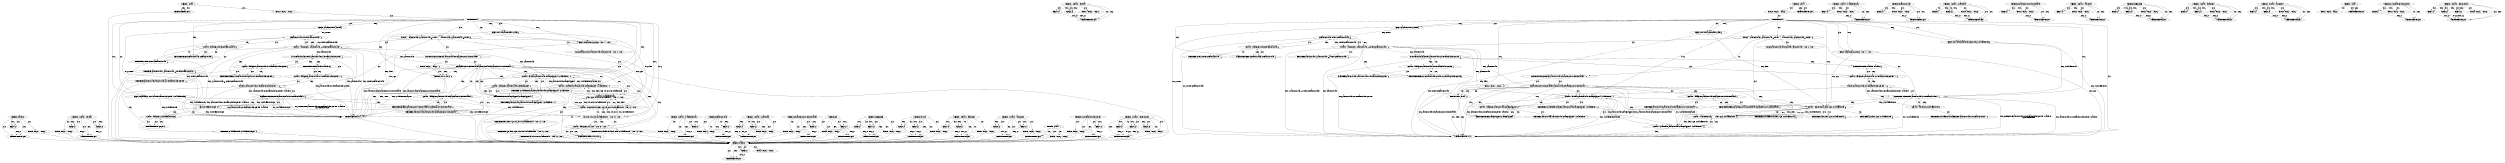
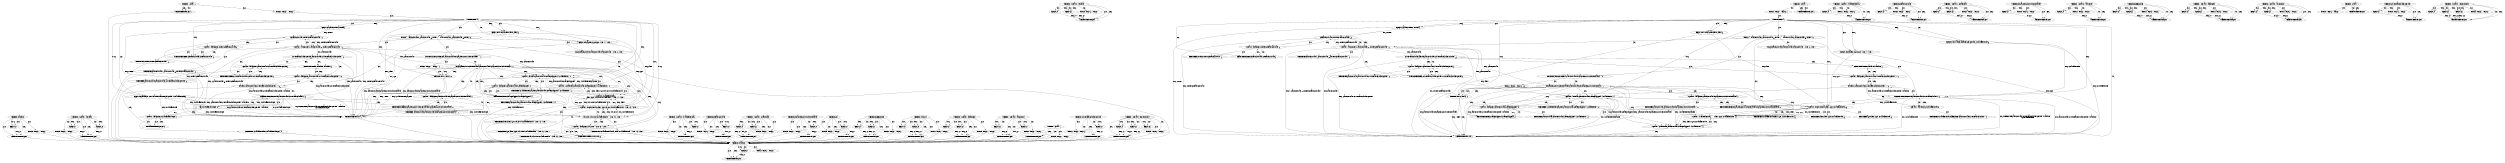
edge "(get,scroll_offset_node.get())" -> "(<operator>.fieldAccess,scroll_offset_node.get)": label "AST: " -> "DDG: "
